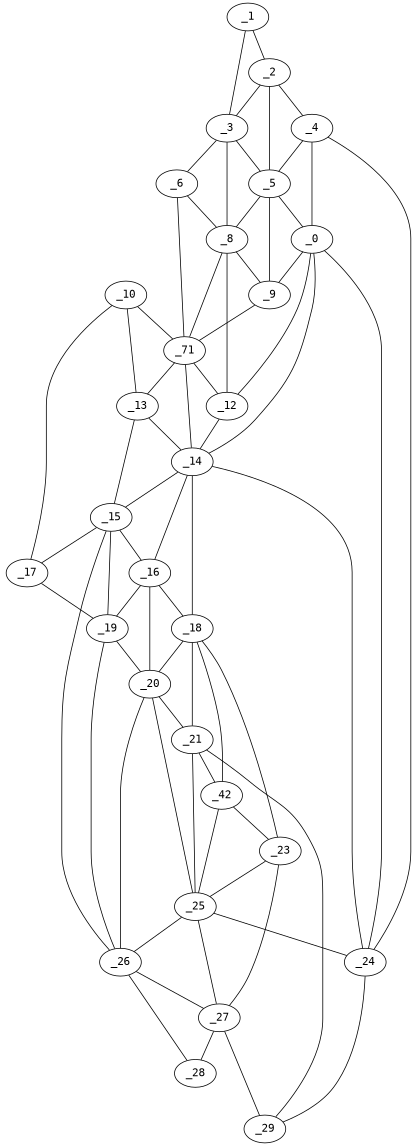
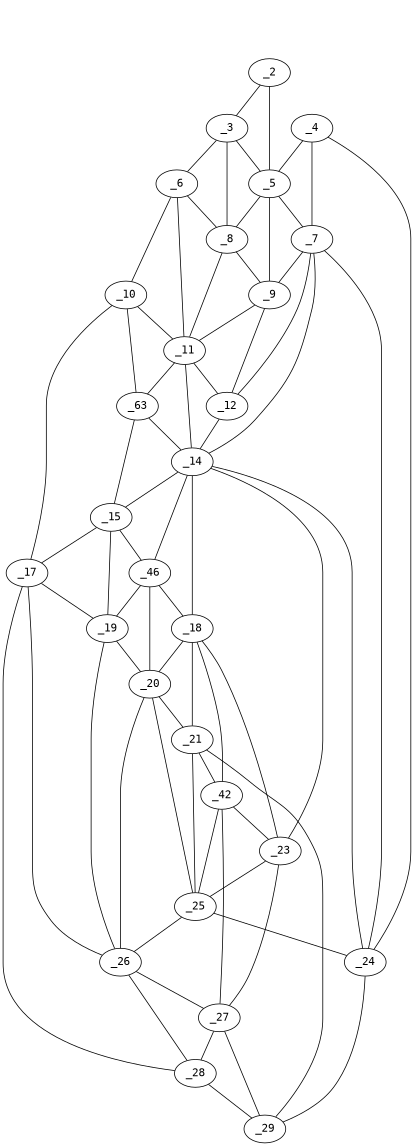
node "_1": removed
edge "_2" -- "_4": removed
edge "_6" -- "_10": added
node "_0": label "_0" -> "_7"
edge "_8" -- "_12": now "_9" -- "_12"
node "_71": label "_71" -> "_11"
node "_13": label "_13" -> "_63"
node "_16": label "_16" -> "_46"
edge "_14" -- "_23": added
edge "_15" -- "_26": now "_17" -- "_26"
edge "_17" -- "_28": added
edge "_25" -- "_27": now "_42" -- "_27"
edge "_28" -- "_29": added
